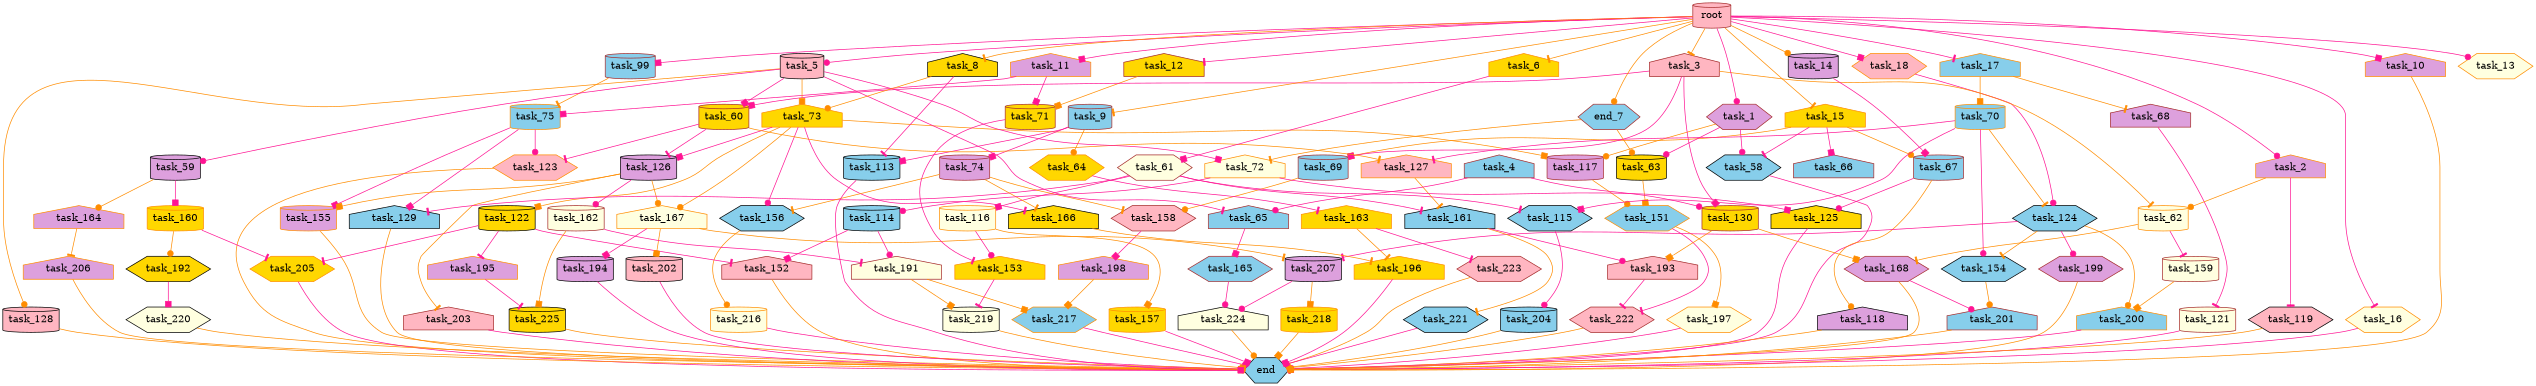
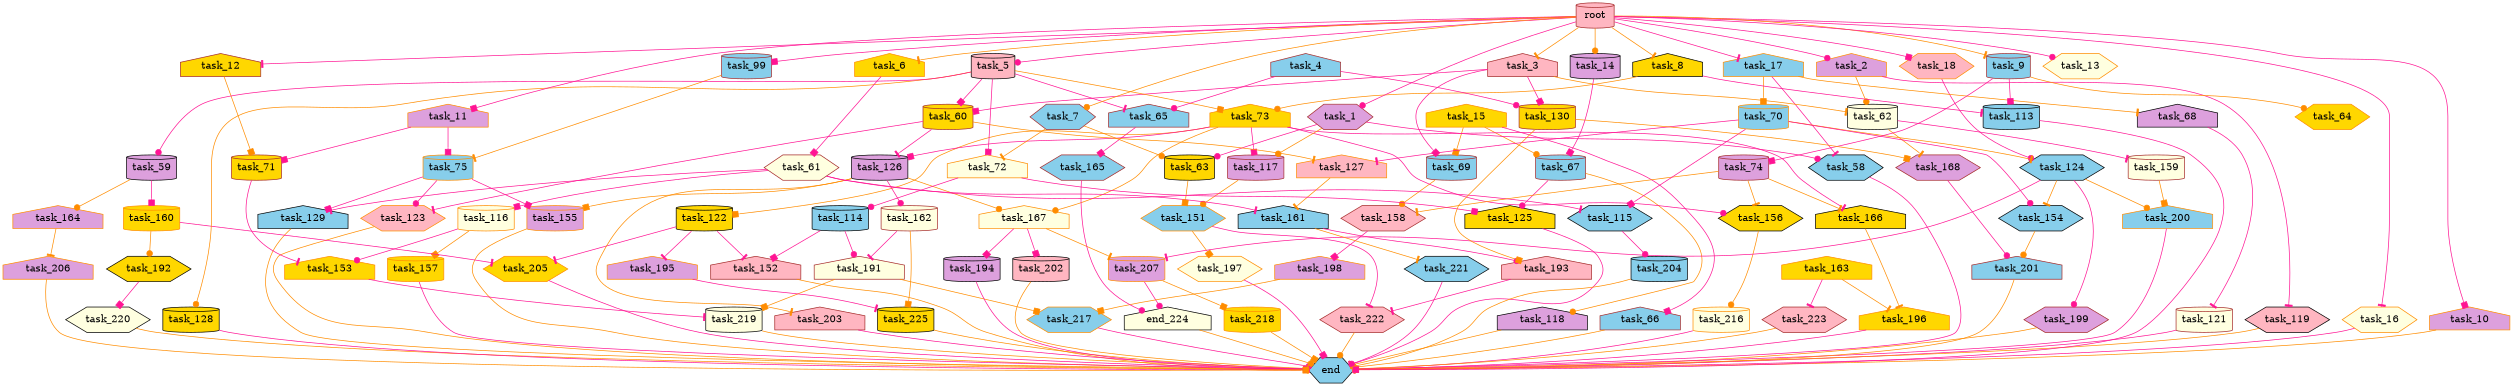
edge "root" -> "task_15": removed
node "end_7": label "end_7" -> "task_7"
node "task_68": color brown -> black
edge "task_73" -> "task_117": color darkorange -> deeppink
edge "task_15" -> "task_58": now "task_17" -> "task_58"
edge "task_64" -> "task_163": removed
node "task_156": fillcolor skyblue -> gold
node "task_62": color darkorange -> black
edge "task_167" -> "task_202": color darkorange -> deeppink
node "task_207": color black -> darkorange
node "task_128": fillcolor lightpink -> gold
node "task_224": label "task_224" -> "end_224"
edge "task_202" -> "end": color deeppink -> darkorange
edge "task_168" -> "end": now "task_66" -> "end"
edge "task_128" -> "end": color darkorange -> deeppink
